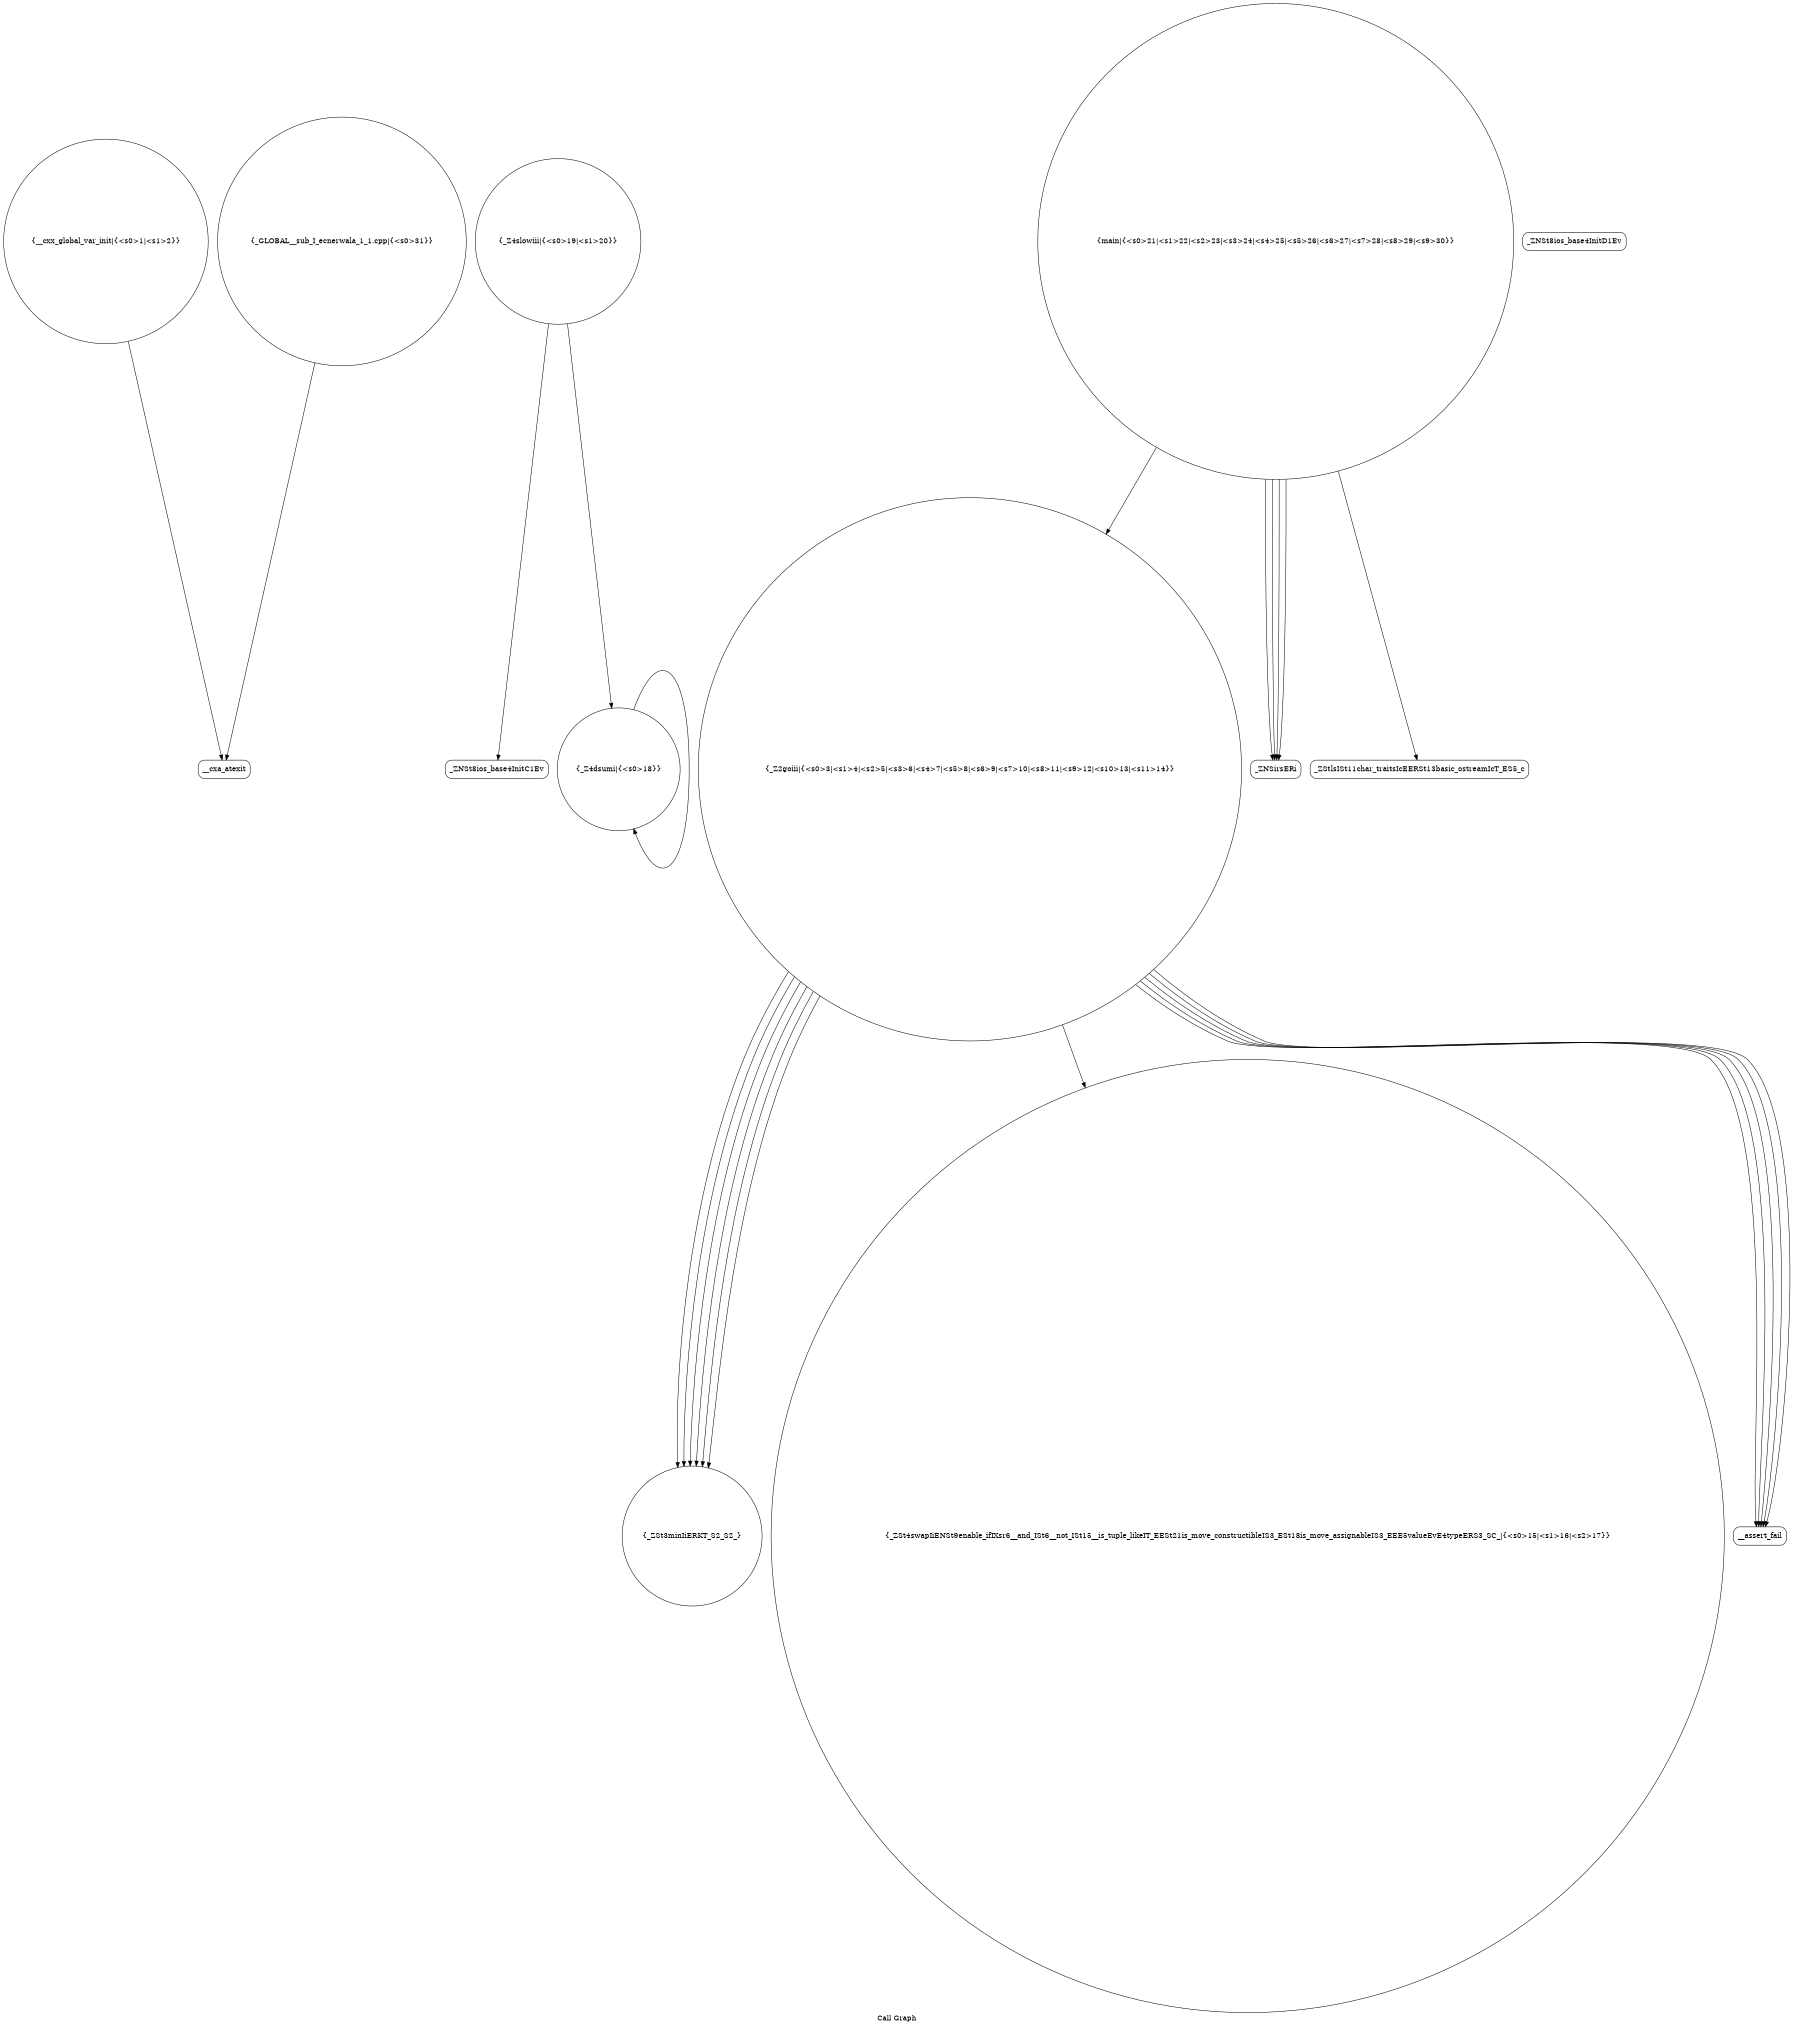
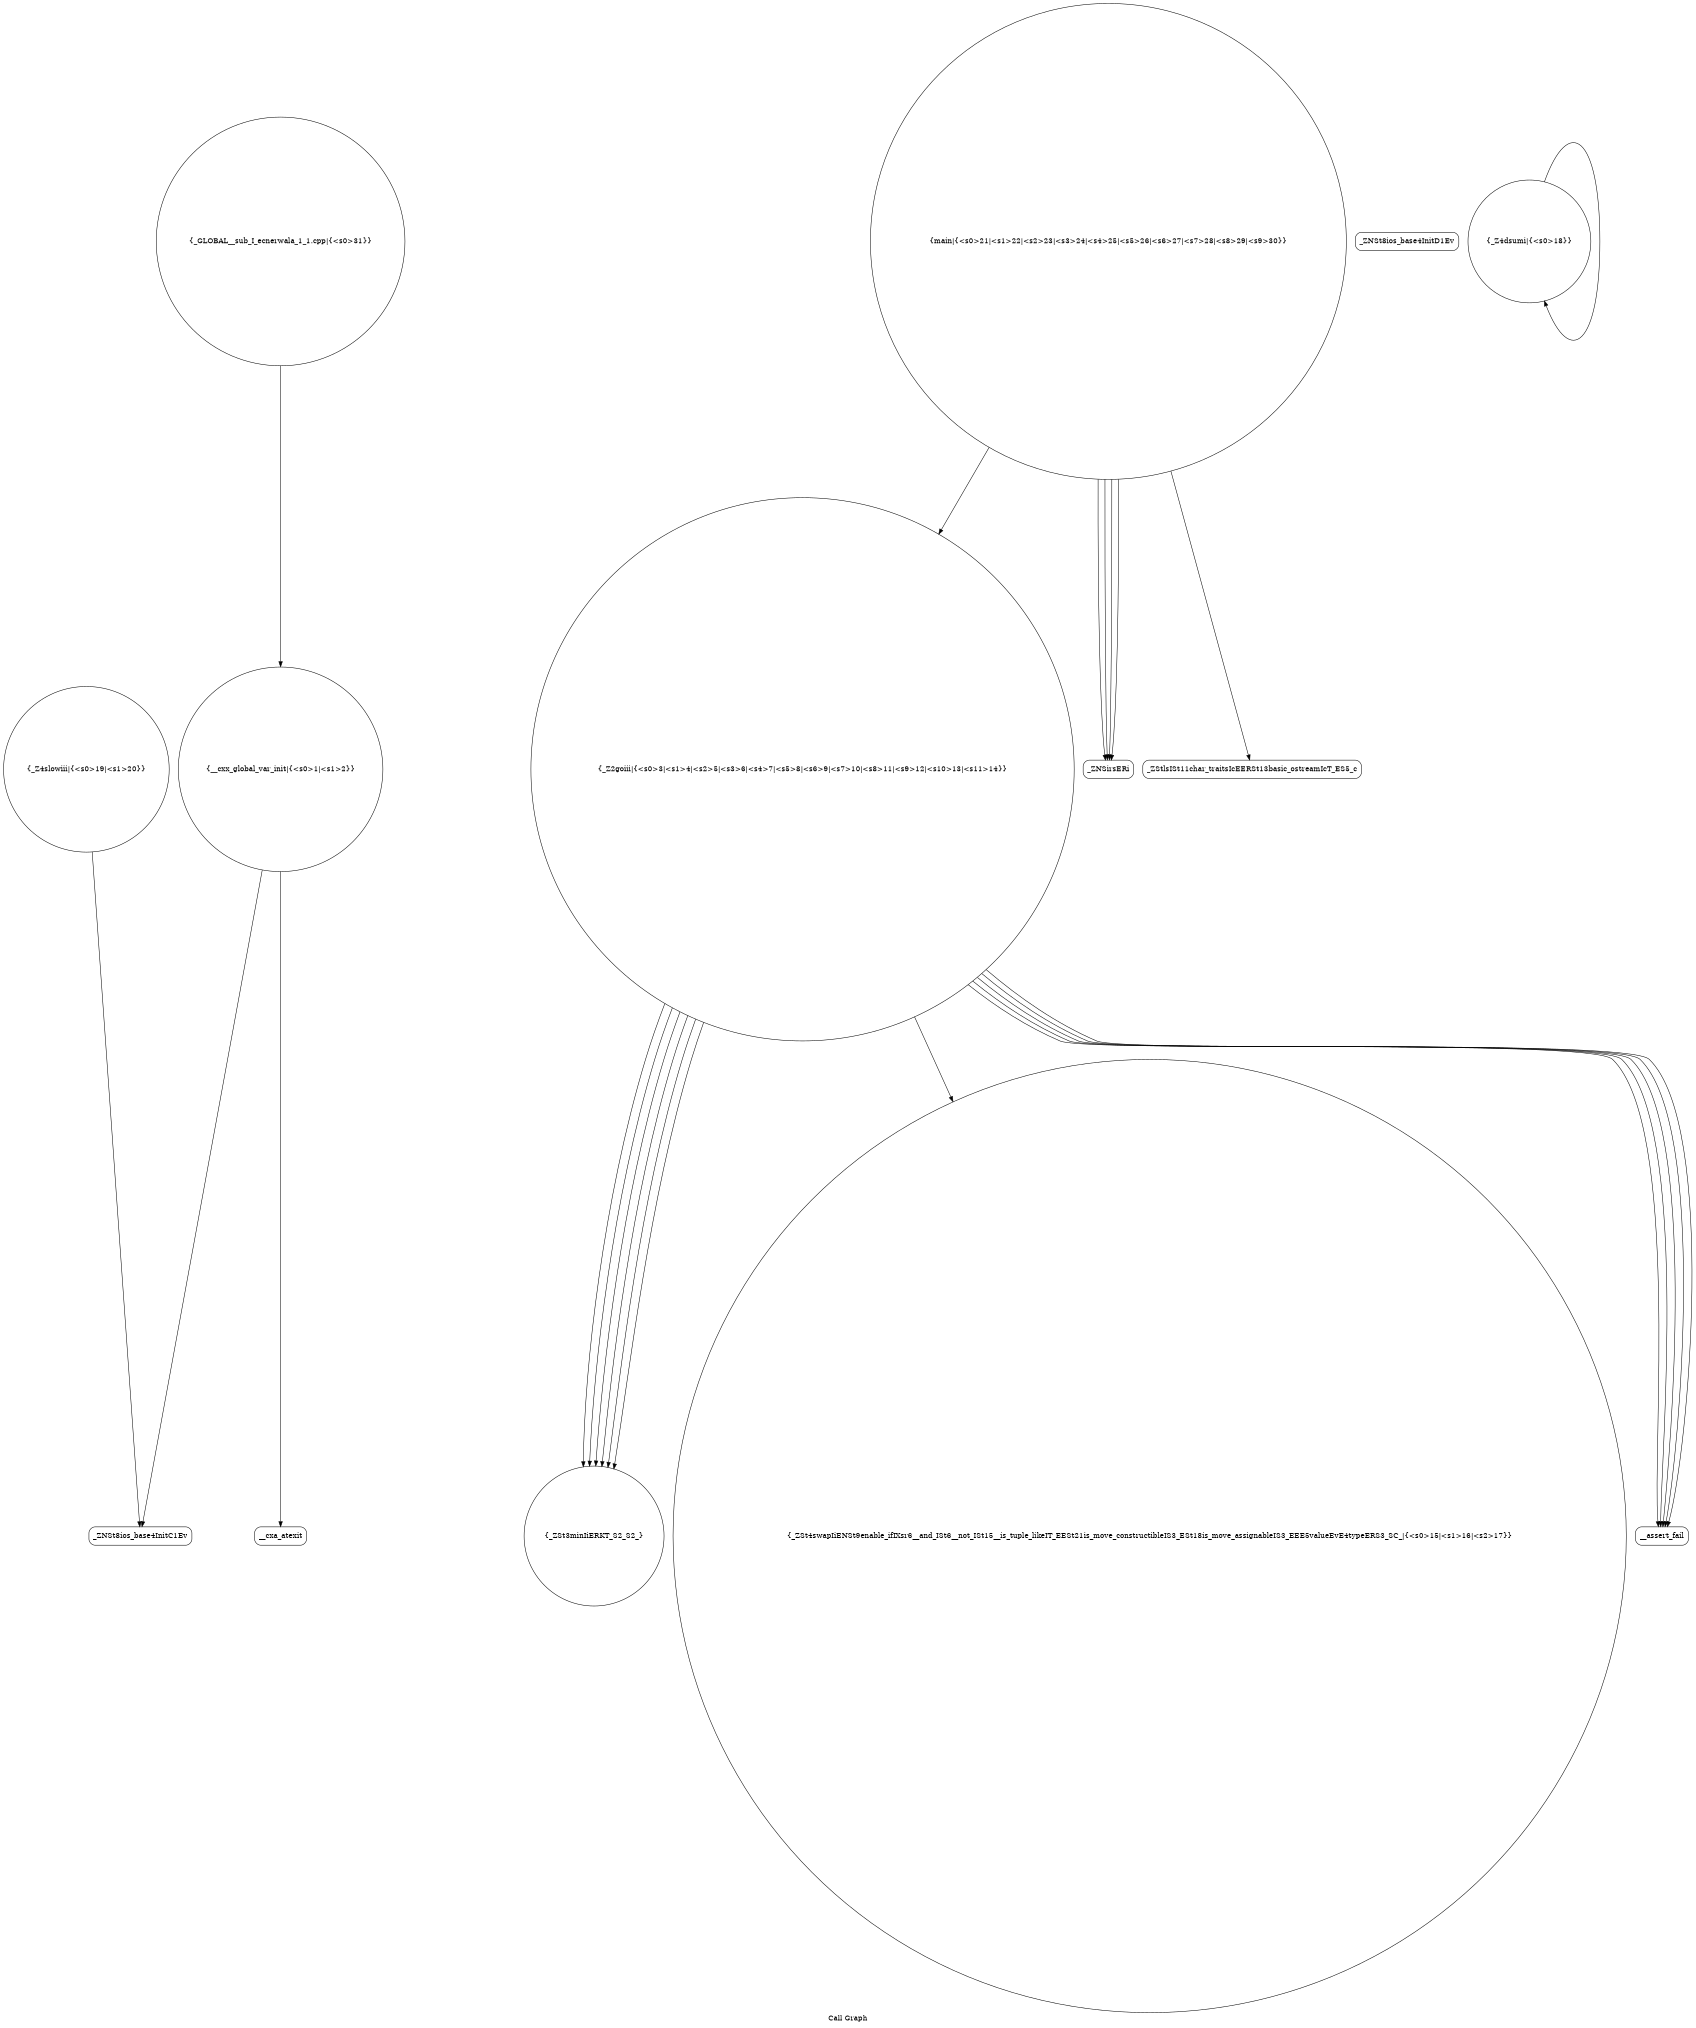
edge "{_Z4slowiii|{<s0>19|<s1>20}}" -> "{_Z4dsumi|{<s0>18}}": removed
edge "{_GLOBAL__sub_I_ecnerwala_1_1.cpp|{<s0>31}}" -> "__cxa_atexit": now "{_GLOBAL__sub_I_ecnerwala_1_1.cpp|{<s0>31}}" -> "{__cxx_global_var_init|{<s0>1|<s1>2}}"
edge "{__cxx_global_var_init|{<s0>1|<s1>2}}" -> "_ZNSt8ios_base4InitC1Ev": added
